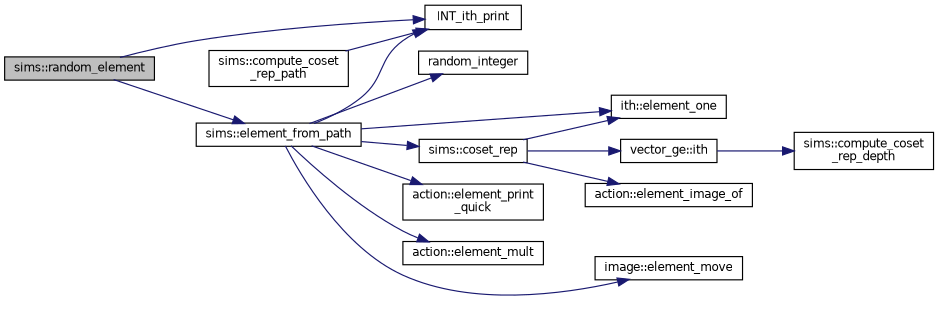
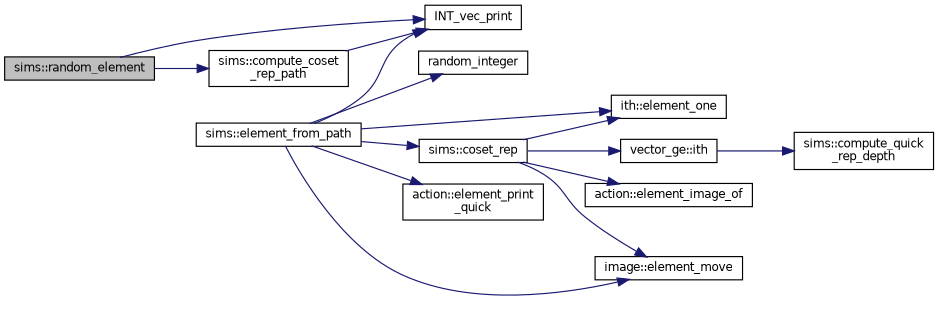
node "INT_ith_print": label "INT_ith_print" -> "INT_vec_print"
edge "sims::random_element" -> "sims::element_from_path": now "sims::random_element" -> "sims::compute_coset _rep_path"
node "sims::compute_coset _rep_depth": label "sims::compute_coset _rep_depth" -> "sims::compute_quick _rep_depth"
edge "sims::coset_rep" -> "image::element_move": added
node "action::element_mult": removed
